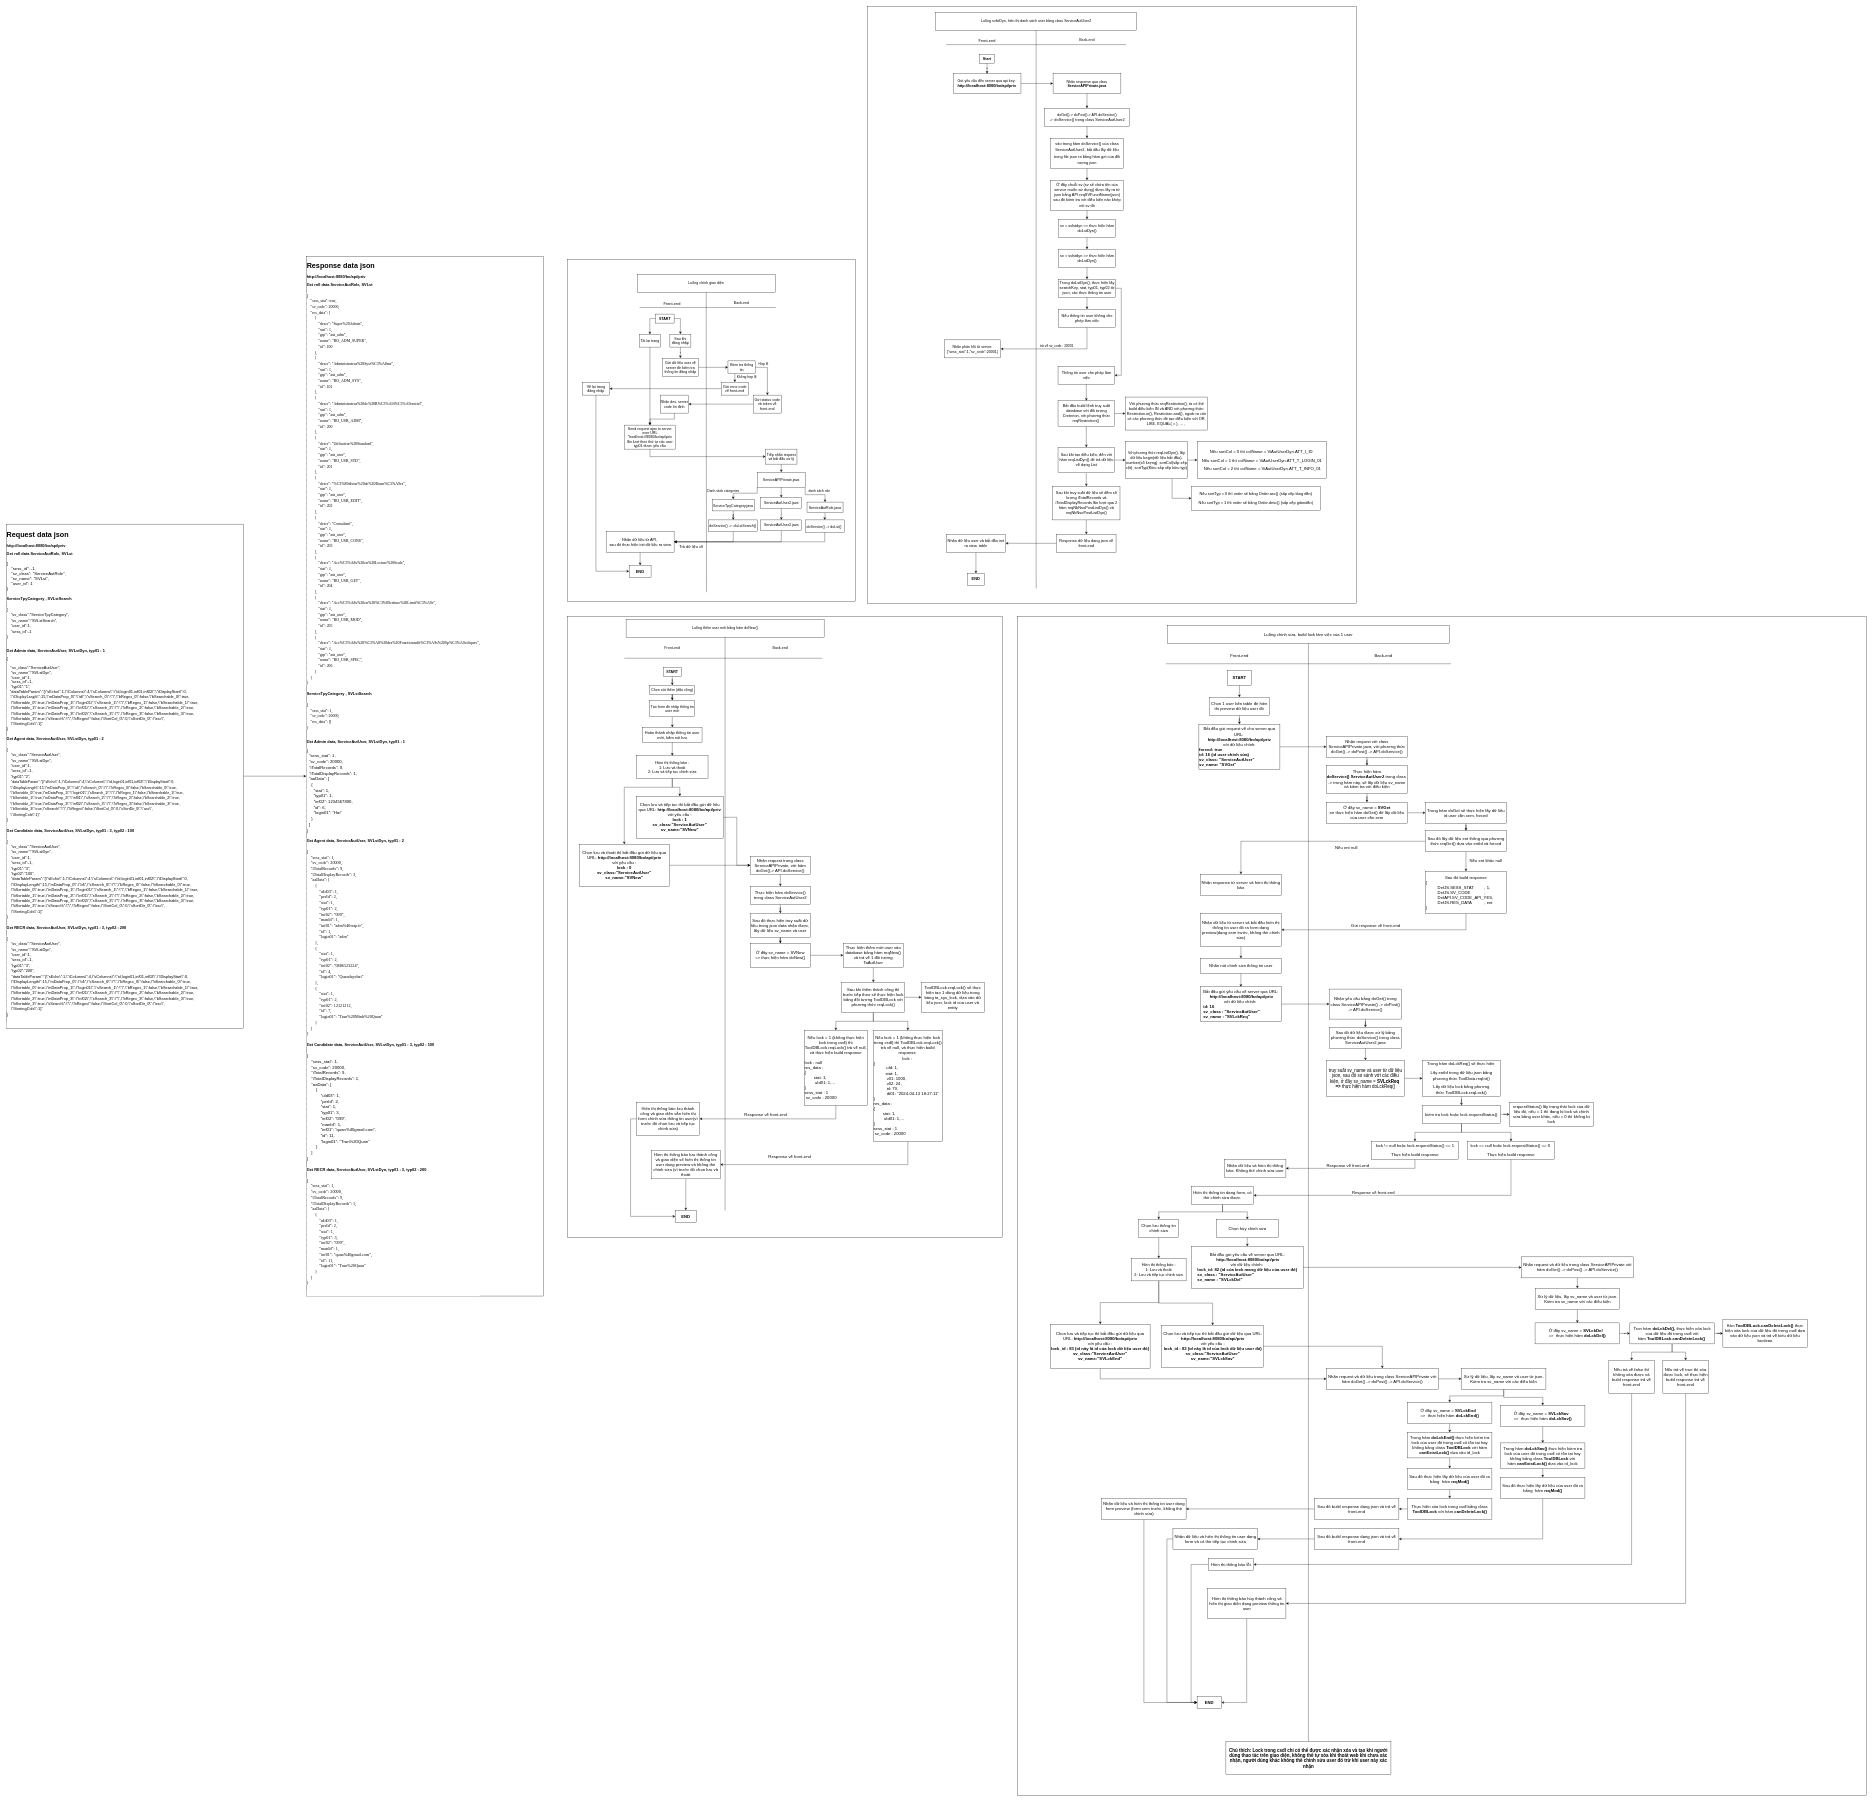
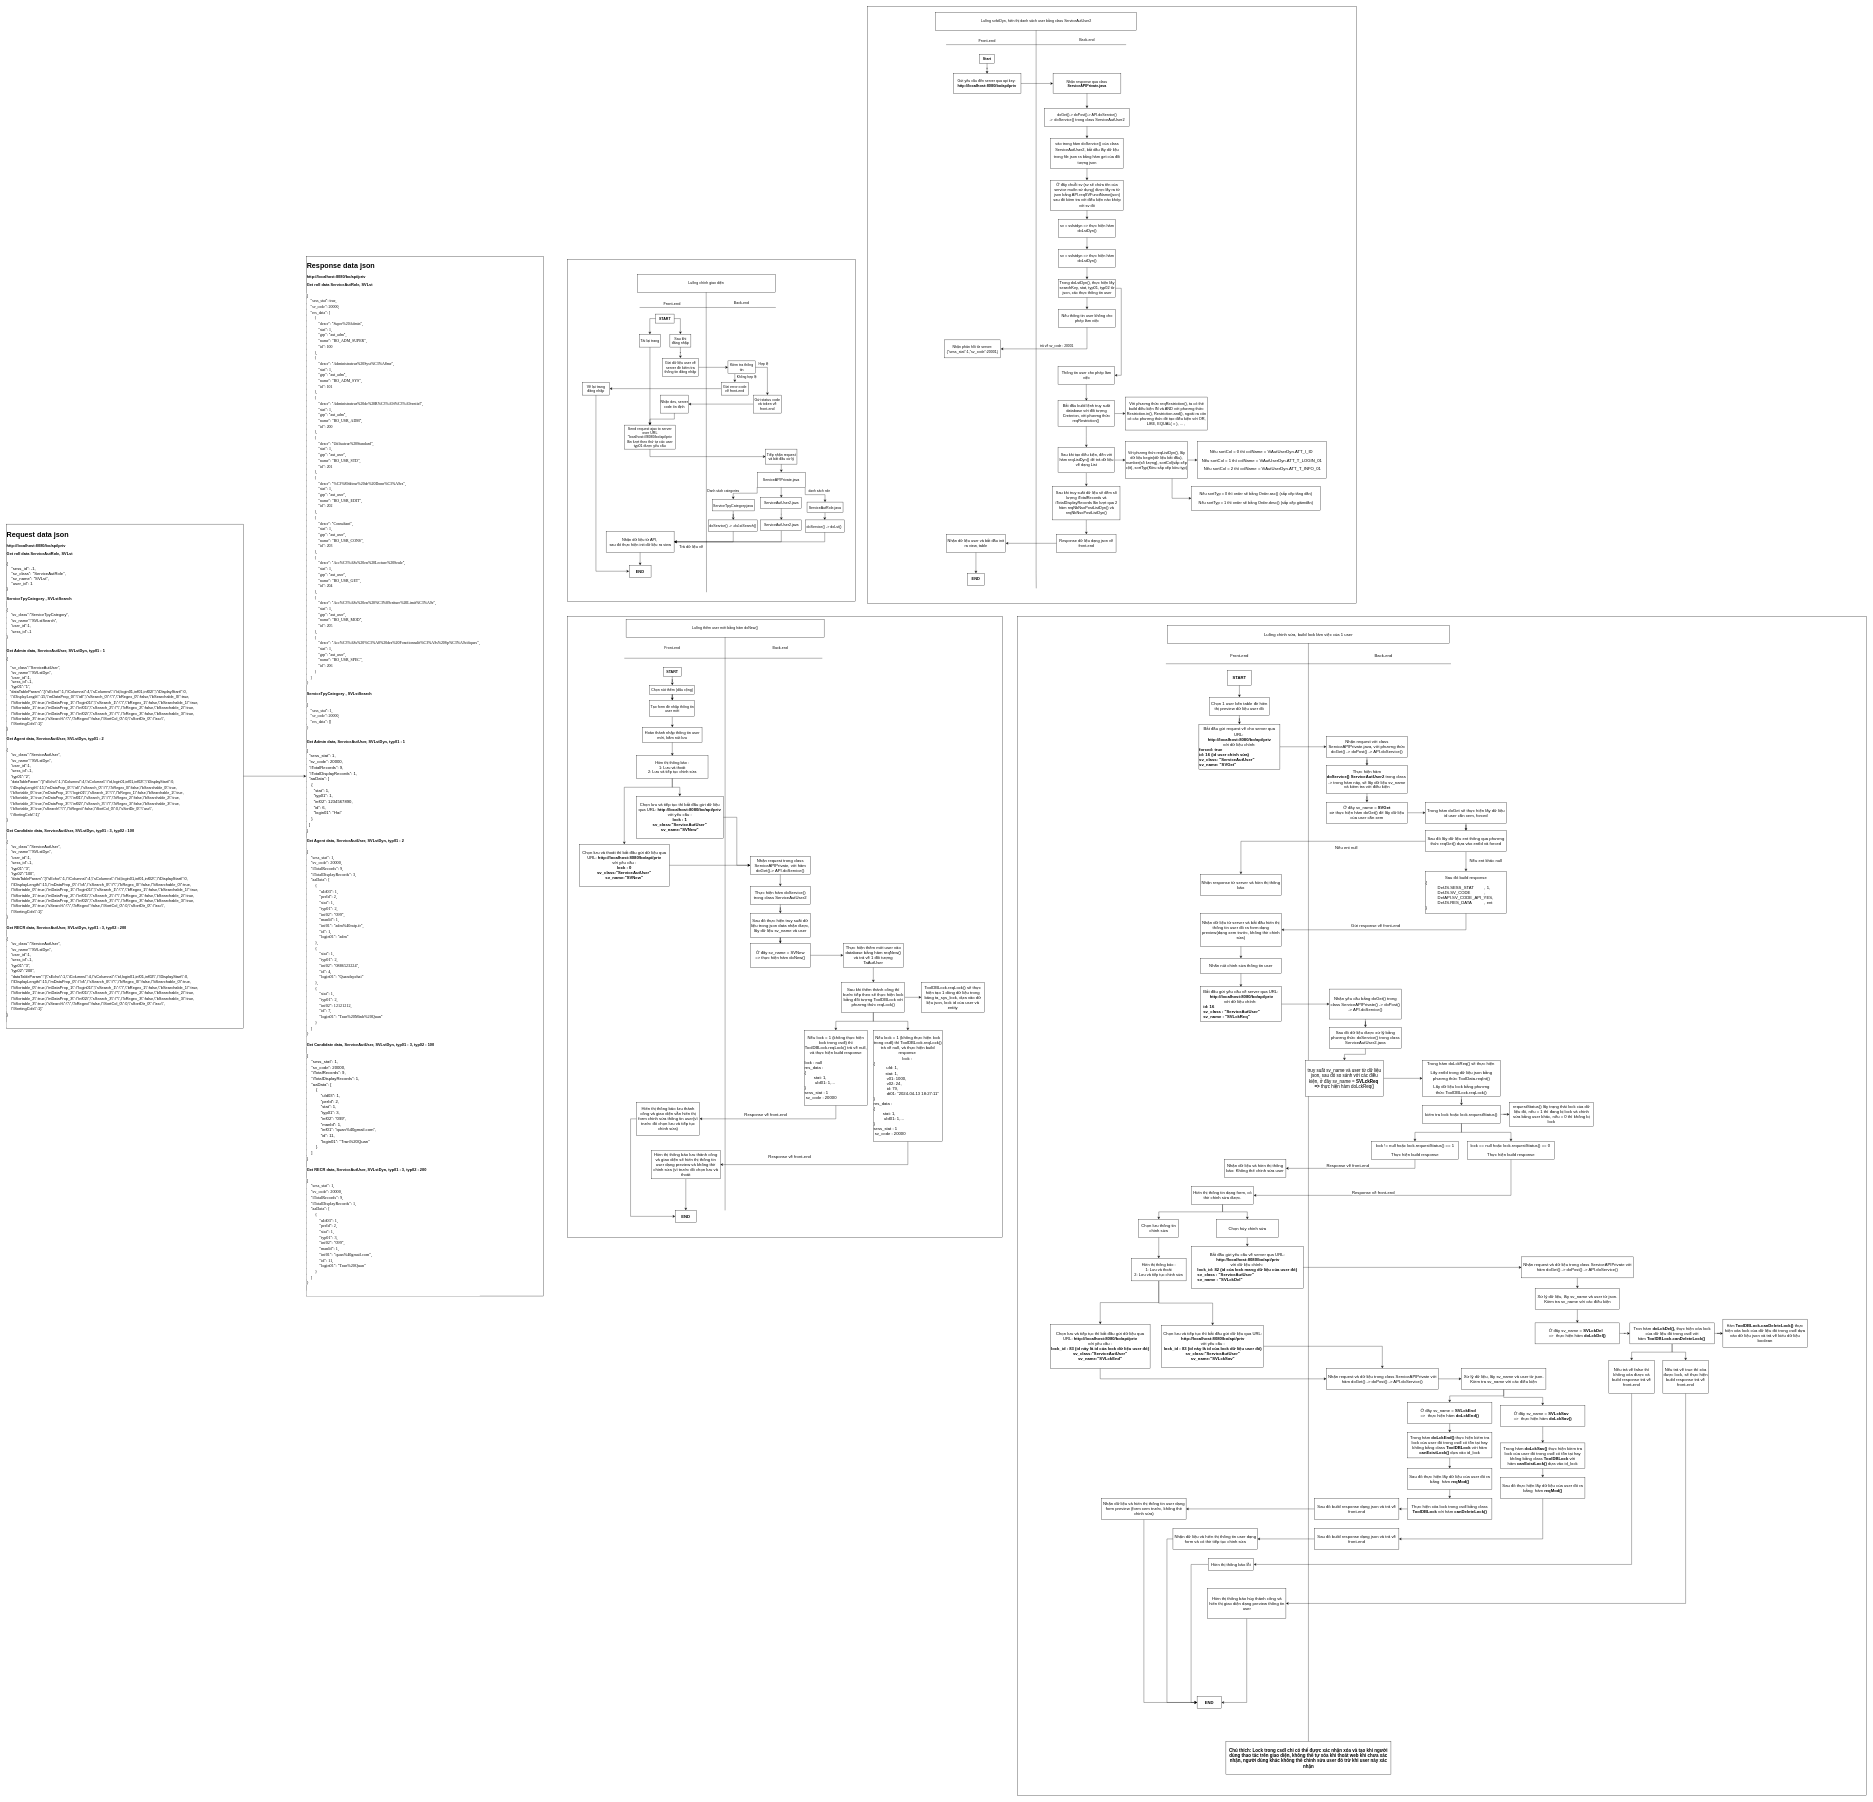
node "truy suất sv_name và user từ dữ liệu json, sau đó so sánh với các điều kiện, ở đây sv_name = SVLckReq => thực hiện hàm doLckReq()": moved (1365, 1078) -> (1344, 1078)
